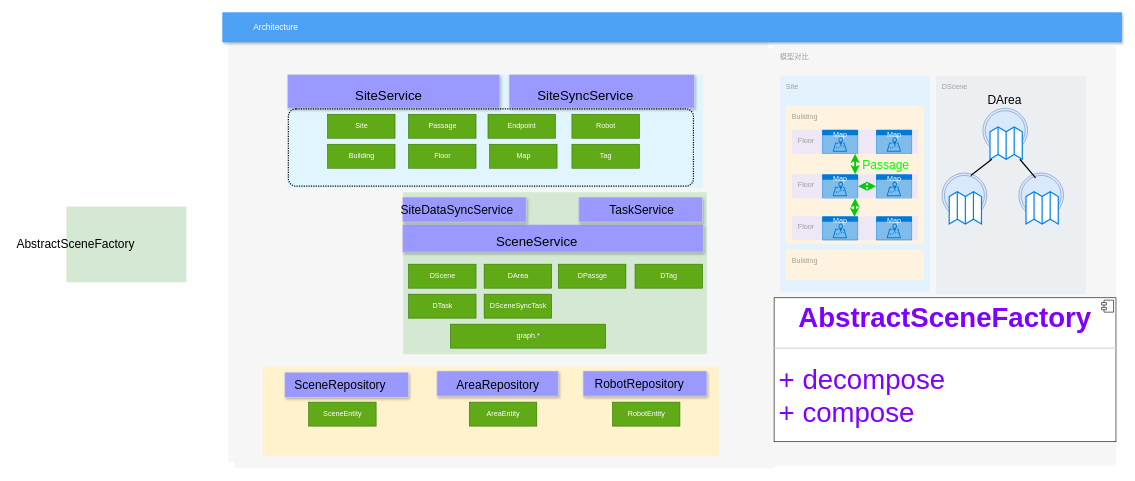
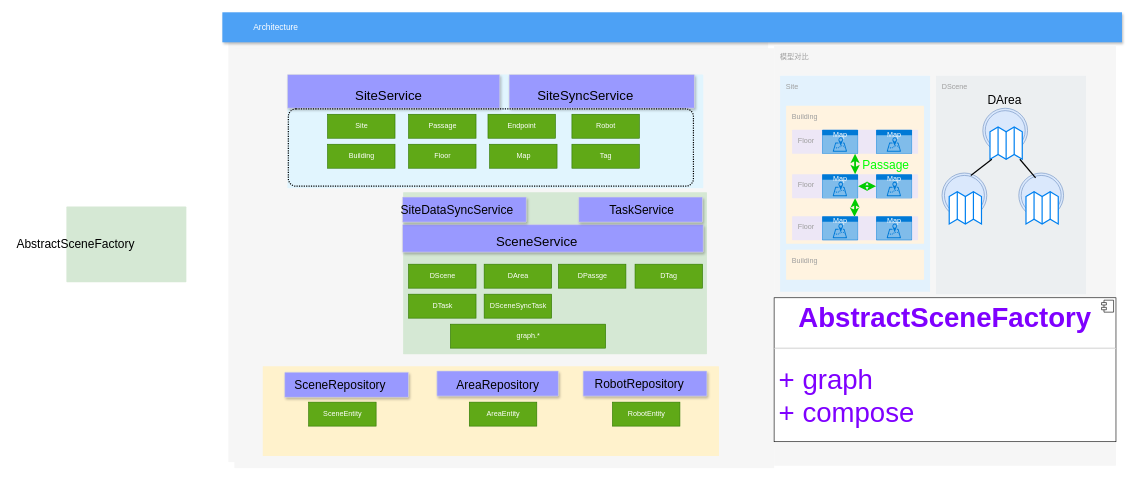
node "AbstractSceneFactory + decompose + compose": label "AbstractSceneFactory + decompose + compose" -> "AbstractSceneFactory + graph + compose"
